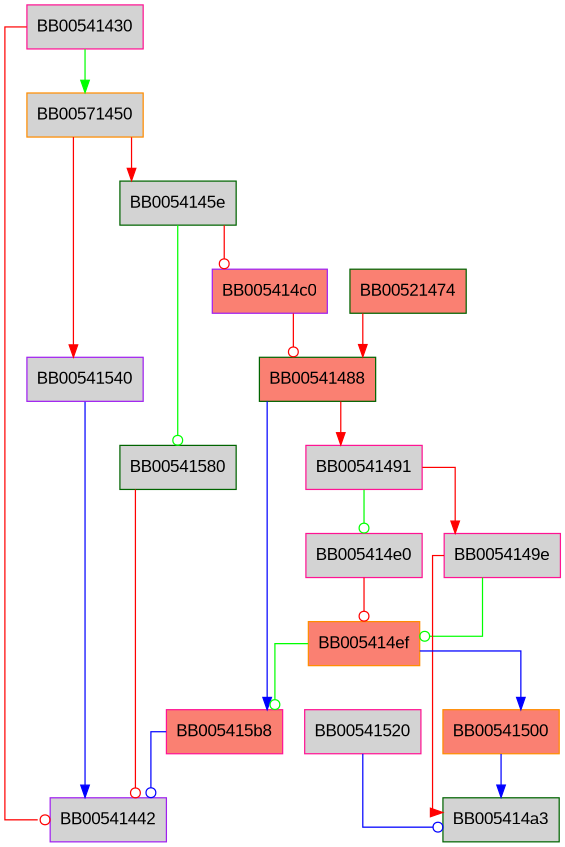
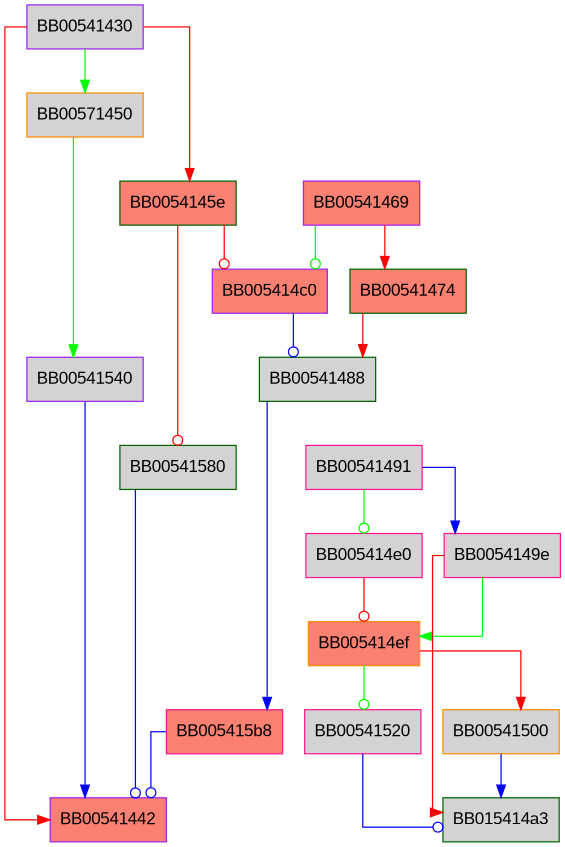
node "BB00541430": color deeppink -> purple
edge "BB00571450" -> "BB0054145e": now "BB00541430" -> "BB0054145e"
node "BB0054145e": fillcolor lightgrey -> salmon
node "BB00541469": added
edge "BB00571450" -> "BB00541540": color red -> green
node "BB00521474": label "BB00521474" -> "BB00541474"
edge "BB0054145e" -> "BB00541580": color green -> red
edge "BB005414c0" -> "BB00541488": color red -> blue
node "BB00541488": fillcolor salmon -> lightgrey
edge "BB00541488" -> "BB00541491": removed
edge "BB00541430" -> "BB00541442": arrowhead odot -> normal
edge "BB00541491" -> "BB0054149e": color red -> blue
edge "BB0054149e" -> "BB005414ef": arrowhead odot -> normal
edge "BB00541580" -> "BB00541442": color red -> blue
edge "BB005414ef" -> "BB00541500": color blue -> red
edge "BB005414ef" -> "BB005415b8": now "BB005414ef" -> "BB00541520"
node "BB00541500": fillcolor salmon -> lightgrey
node "BB00541442": fillcolor lightgrey -> salmon
node "BB005414a3": label "BB005414a3" -> "BB015414a3"
